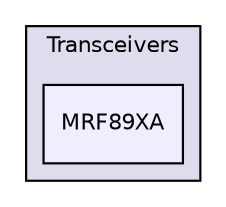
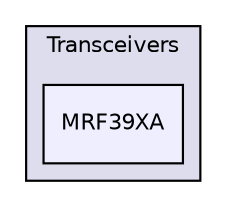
node "MRF89XA": label "MRF89XA" -> "MRF39XA"
